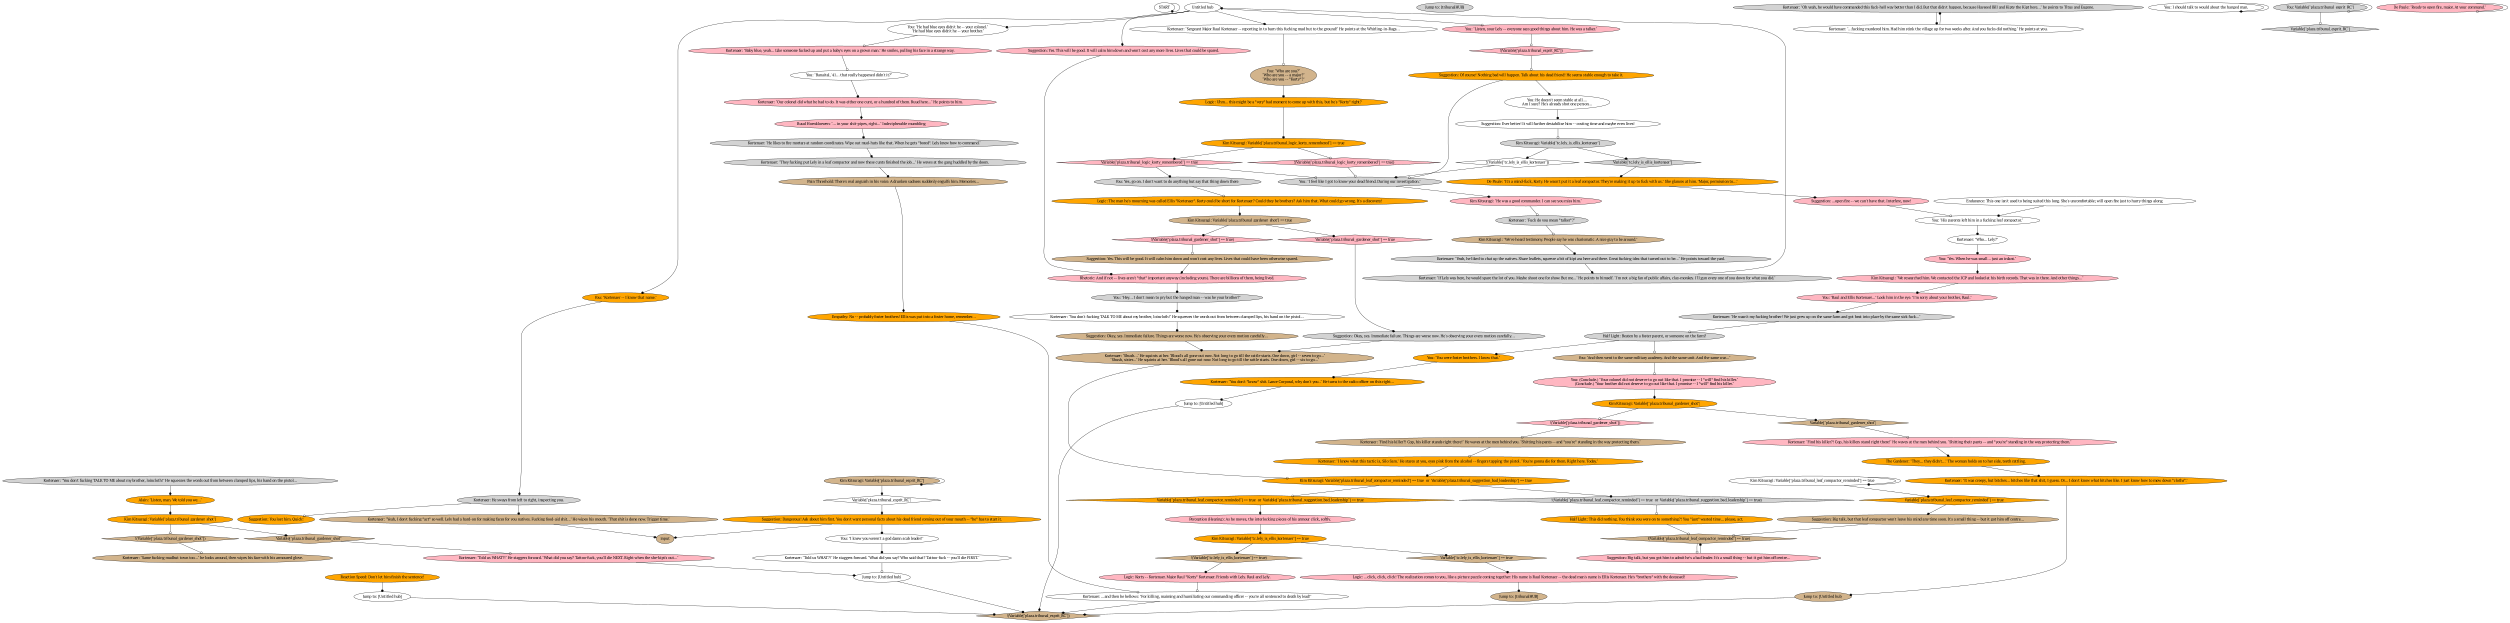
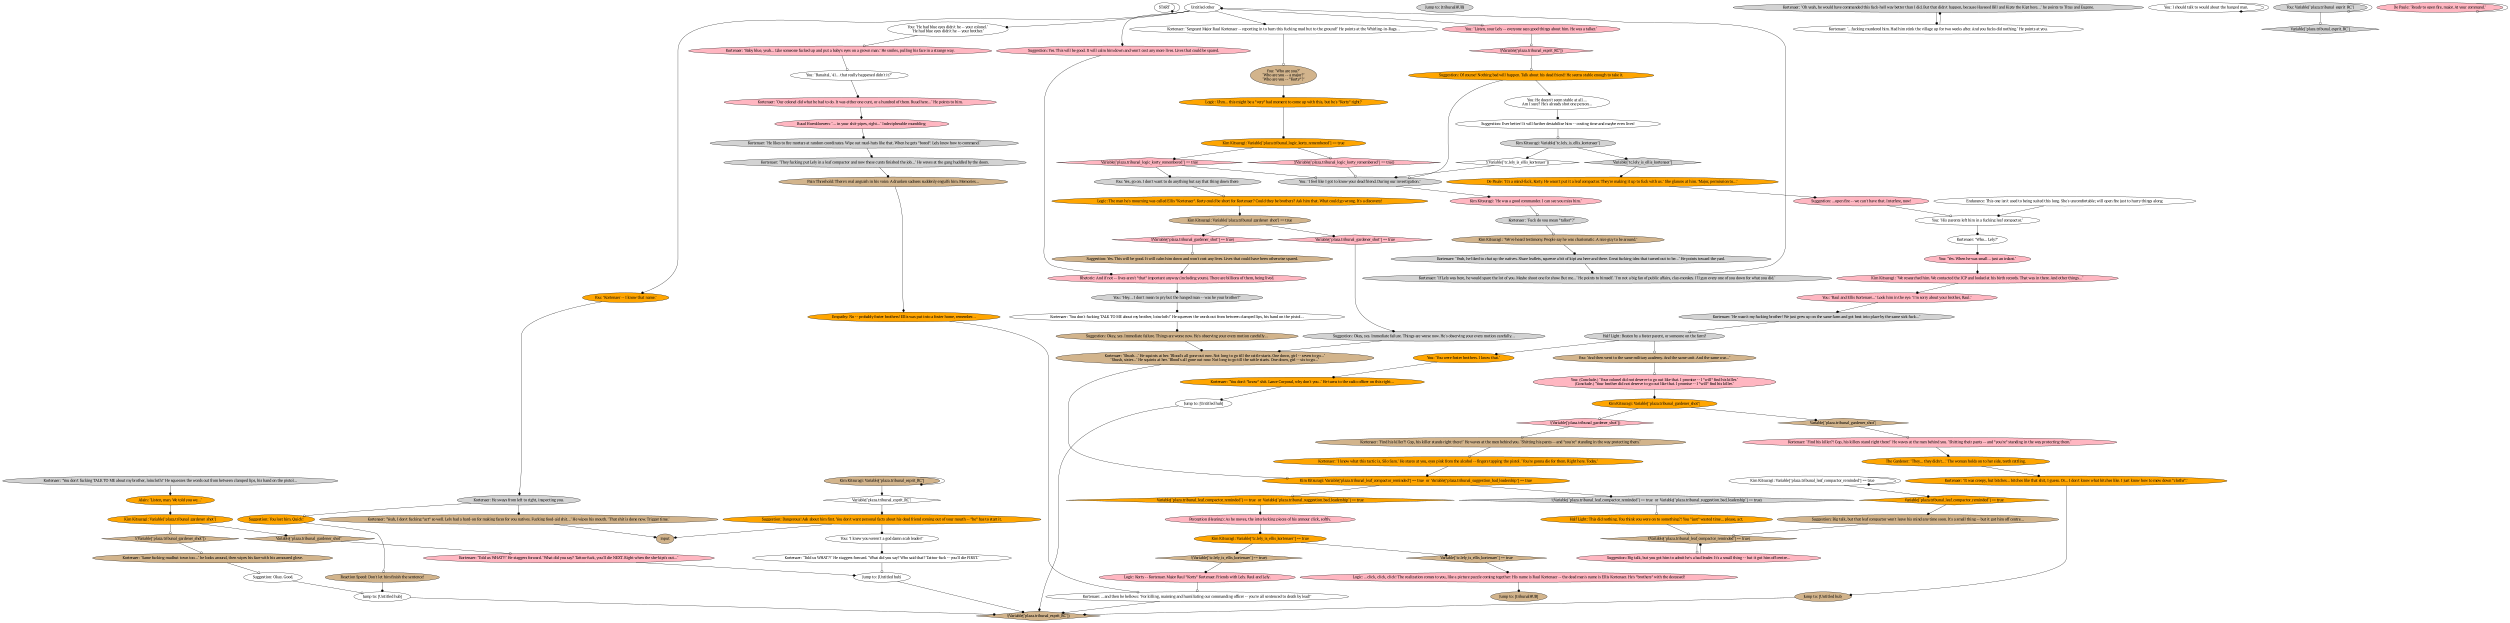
node "Untitled hub": label "Untitled hub" -> "Untitled other"
edge "Suggestion: You lost him. Quick!" -> "Reaction Speed: Don't let him finish the sentence!": added
node "Suggestion: Okay. Good.": added
node "Reaction Speed: Don't let him finish the sentence!": fillcolor orange -> tan
